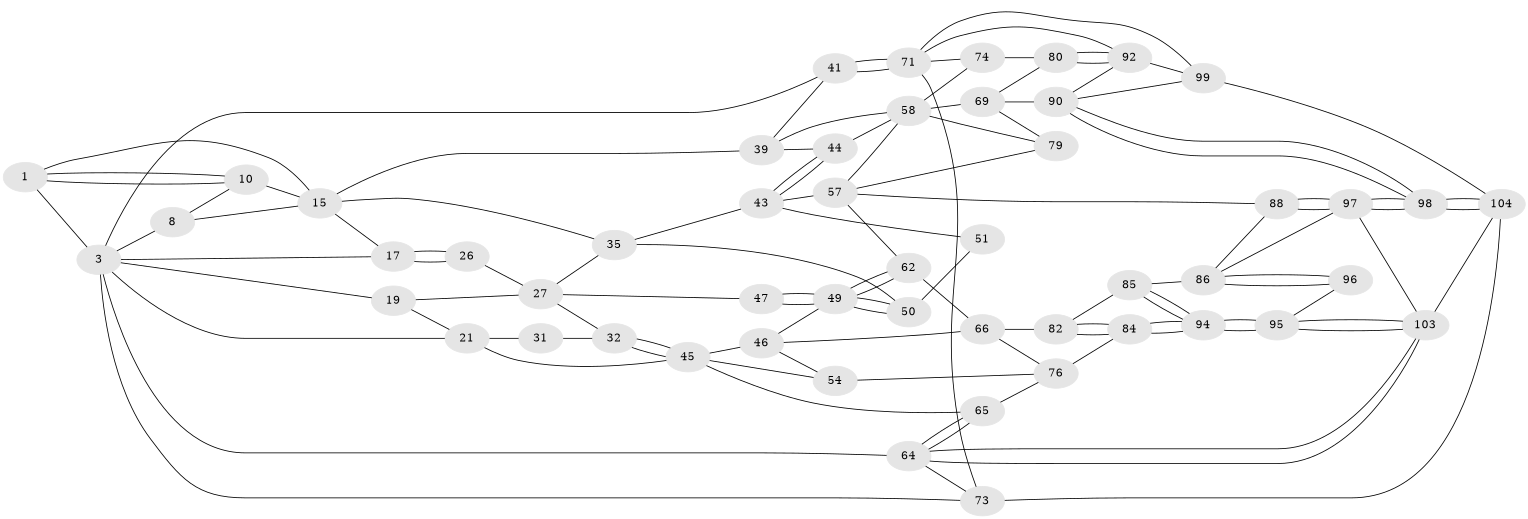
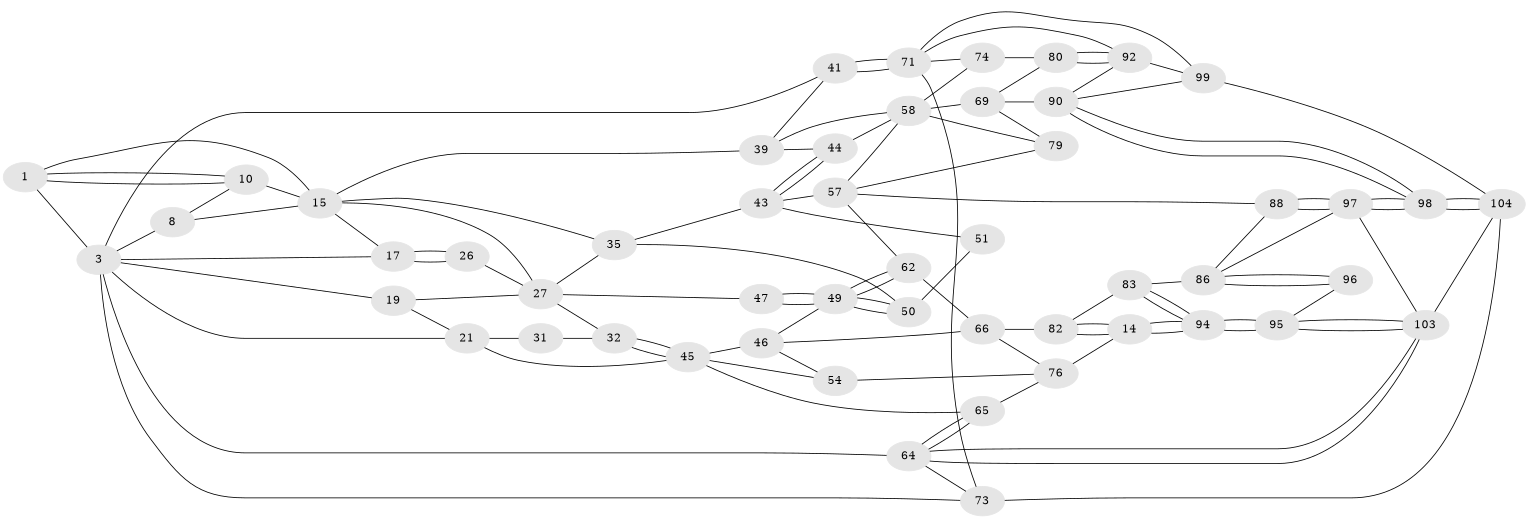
edge "15" -- "27": added
node "85": label "85" -> "83"
node "84": label "84" -> "14"
